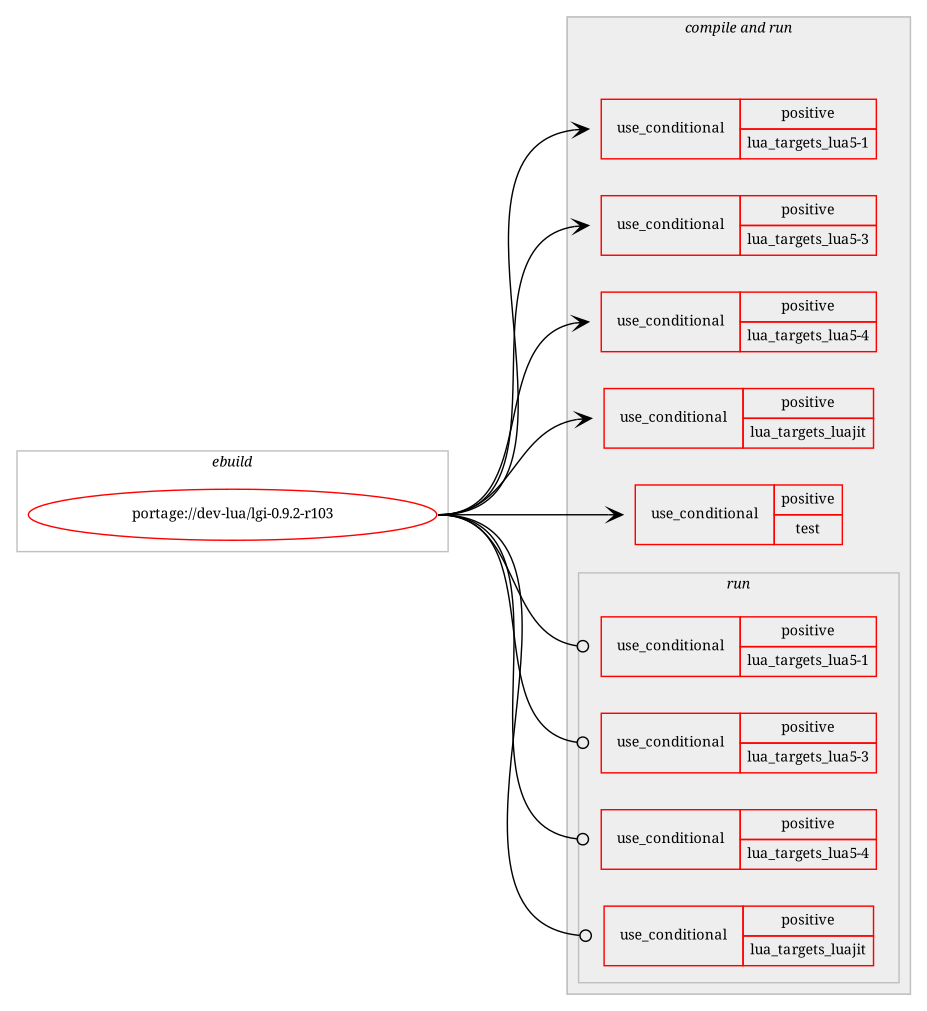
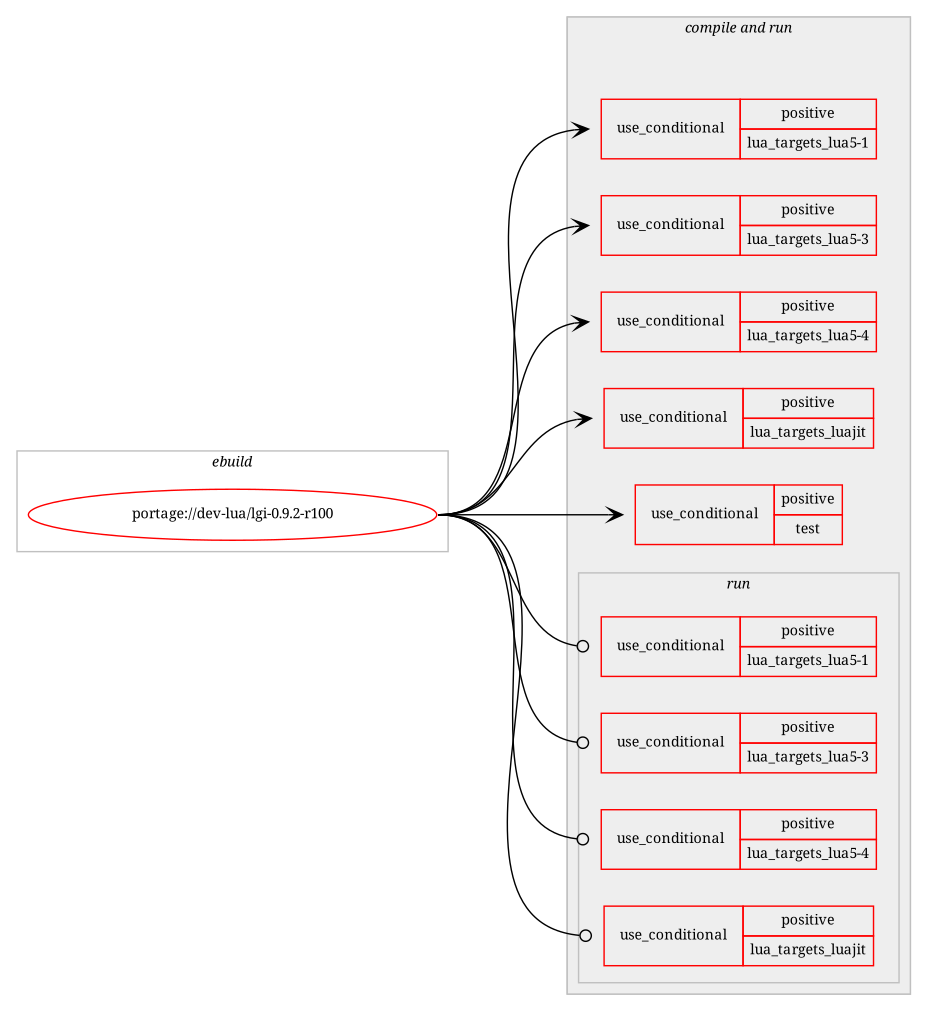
node "portage://dev-lua/lgi-0.9.2-r103": label "portage://dev-lua/lgi-0.9.2-r103" -> "portage://dev-lua/lgi-0.9.2-r100"
